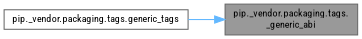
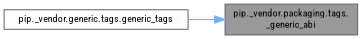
node "pip._vendor.packaging.tags.generic_tags": label "pip._vendor.packaging.tags.generic_tags" -> "pip._vendor.generic.tags.generic_tags"
